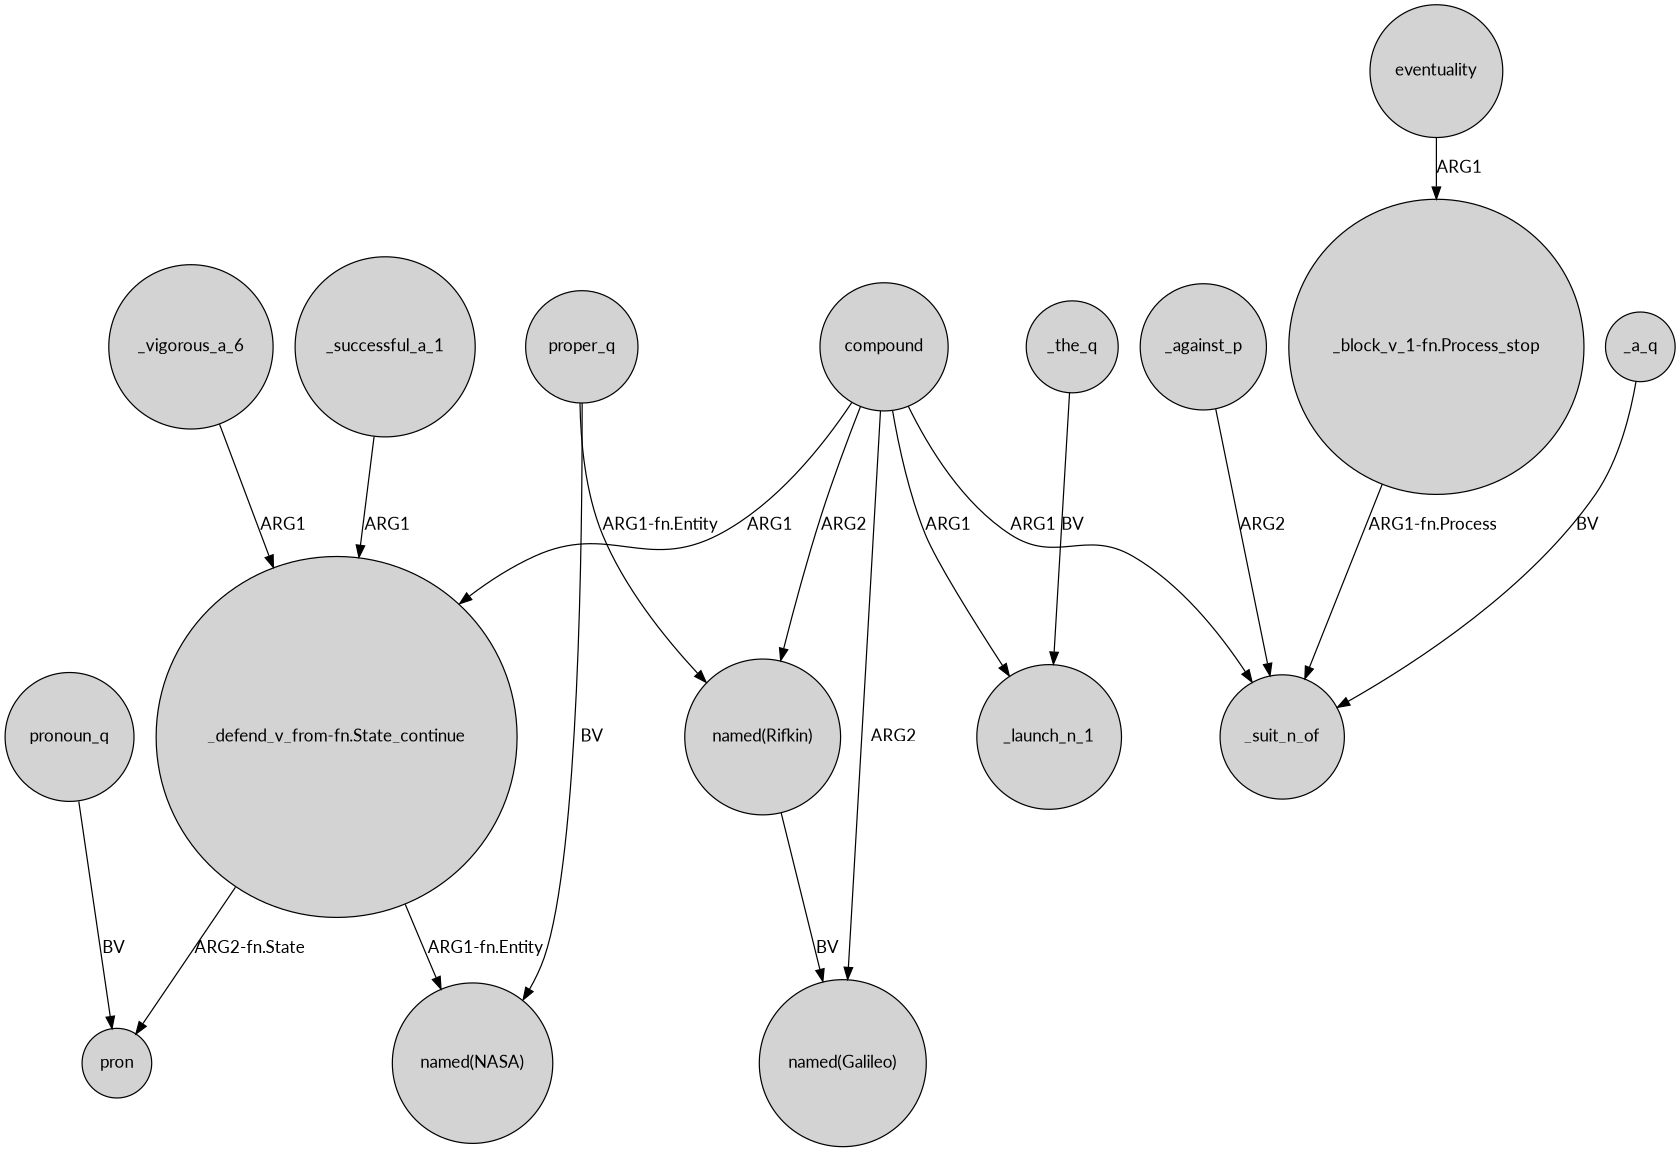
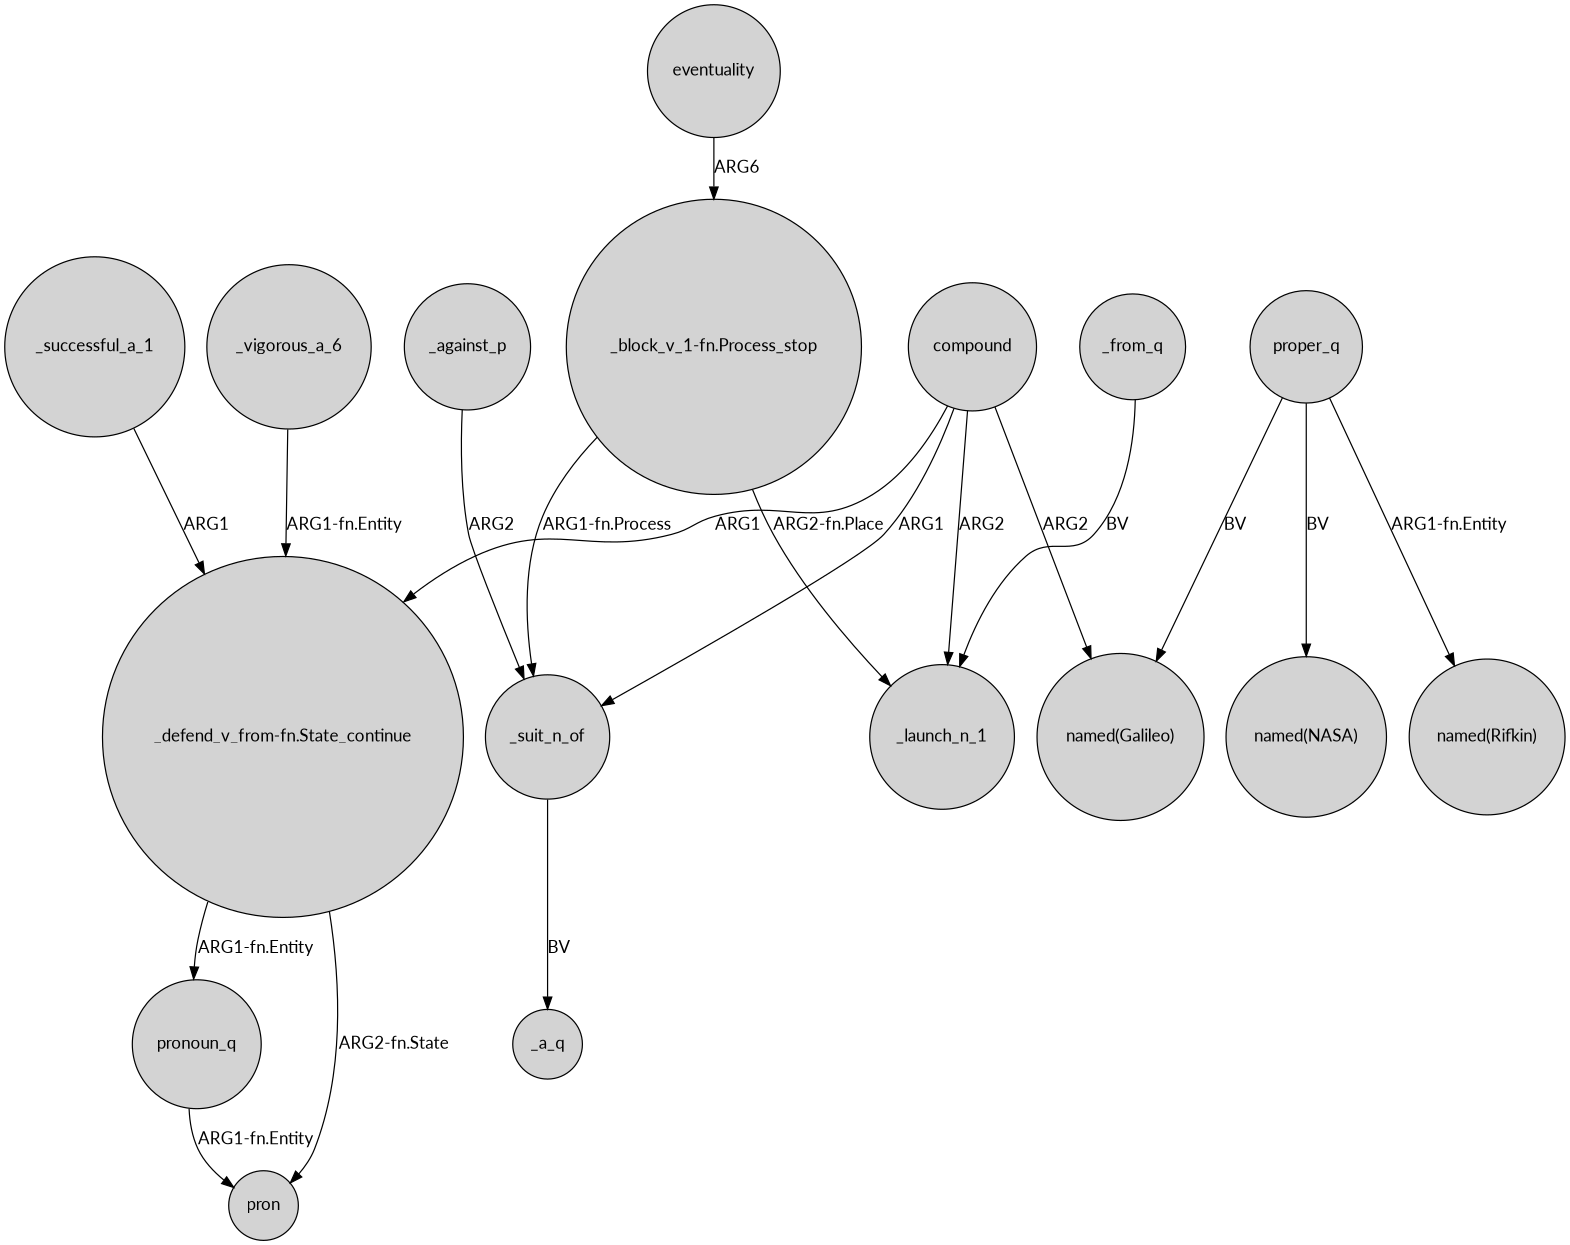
edge "eventuality" -> "_block_v_1-fn.Process_stop": label "ARG1" -> "ARG6"
node "_the_q": label "_the_q" -> "_from_q"
edge "_vigorous_a_6" -> "_defend_v_from-fn.State_continue": label "ARG1" -> "ARG1-fn.Entity"
edge "compound" -> "_launch_n_1": label "ARG1" -> "ARG2"
edge "compound" -> "named(Rifkin)": removed, label "ARG2"
edge "_a_q" -> "_suit_n_of": reversed
edge "_block_v_1-fn.Process_stop" -> "_launch_n_1": added, label "ARG2-fn.Place"
edge "named(Rifkin)" -> "named(Galileo)": now "proper_q" -> "named(Galileo)"
edge "_defend_v_from-fn.State_continue" -> "named(NASA)": now "_defend_v_from-fn.State_continue" -> "pronoun_q"
edge "pronoun_q" -> "pron": label "BV" -> "ARG1-fn.Entity"
